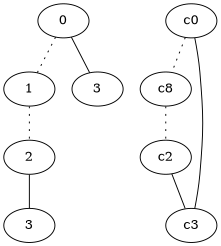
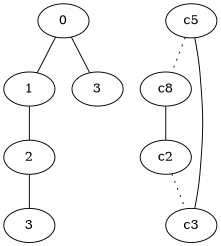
node "c0": label "c0" -> "c5"
edge "0" -- "1": style dotted -> solid
edge "1" -- "2": style dotted -> solid
edge "c8" -- "c2": style dotted -> solid
edge "c2" -- "c3": style solid -> dotted
